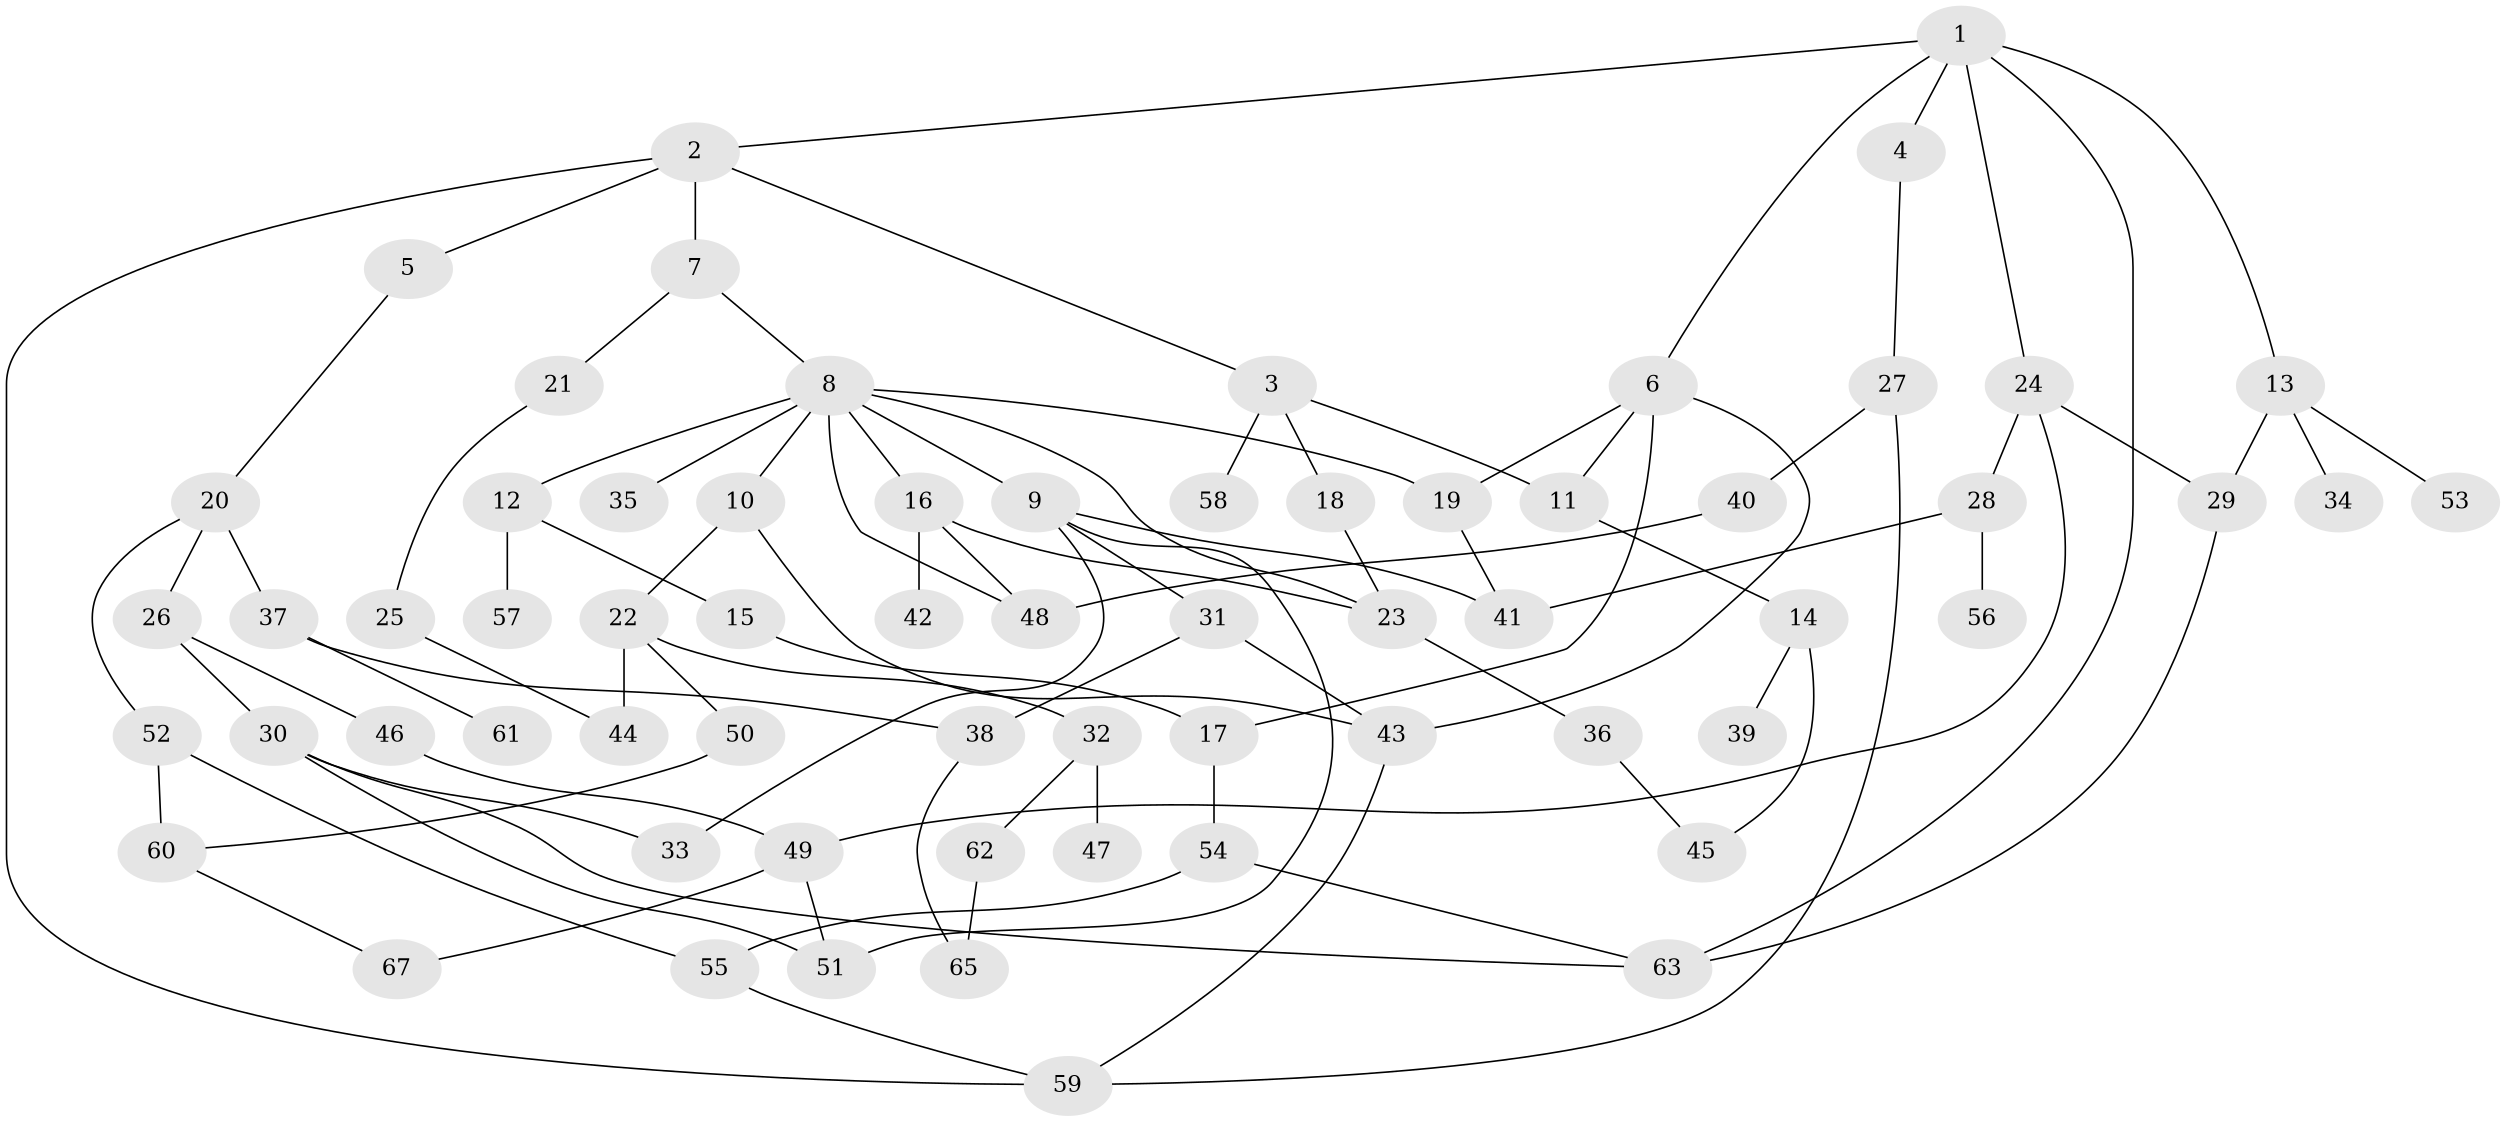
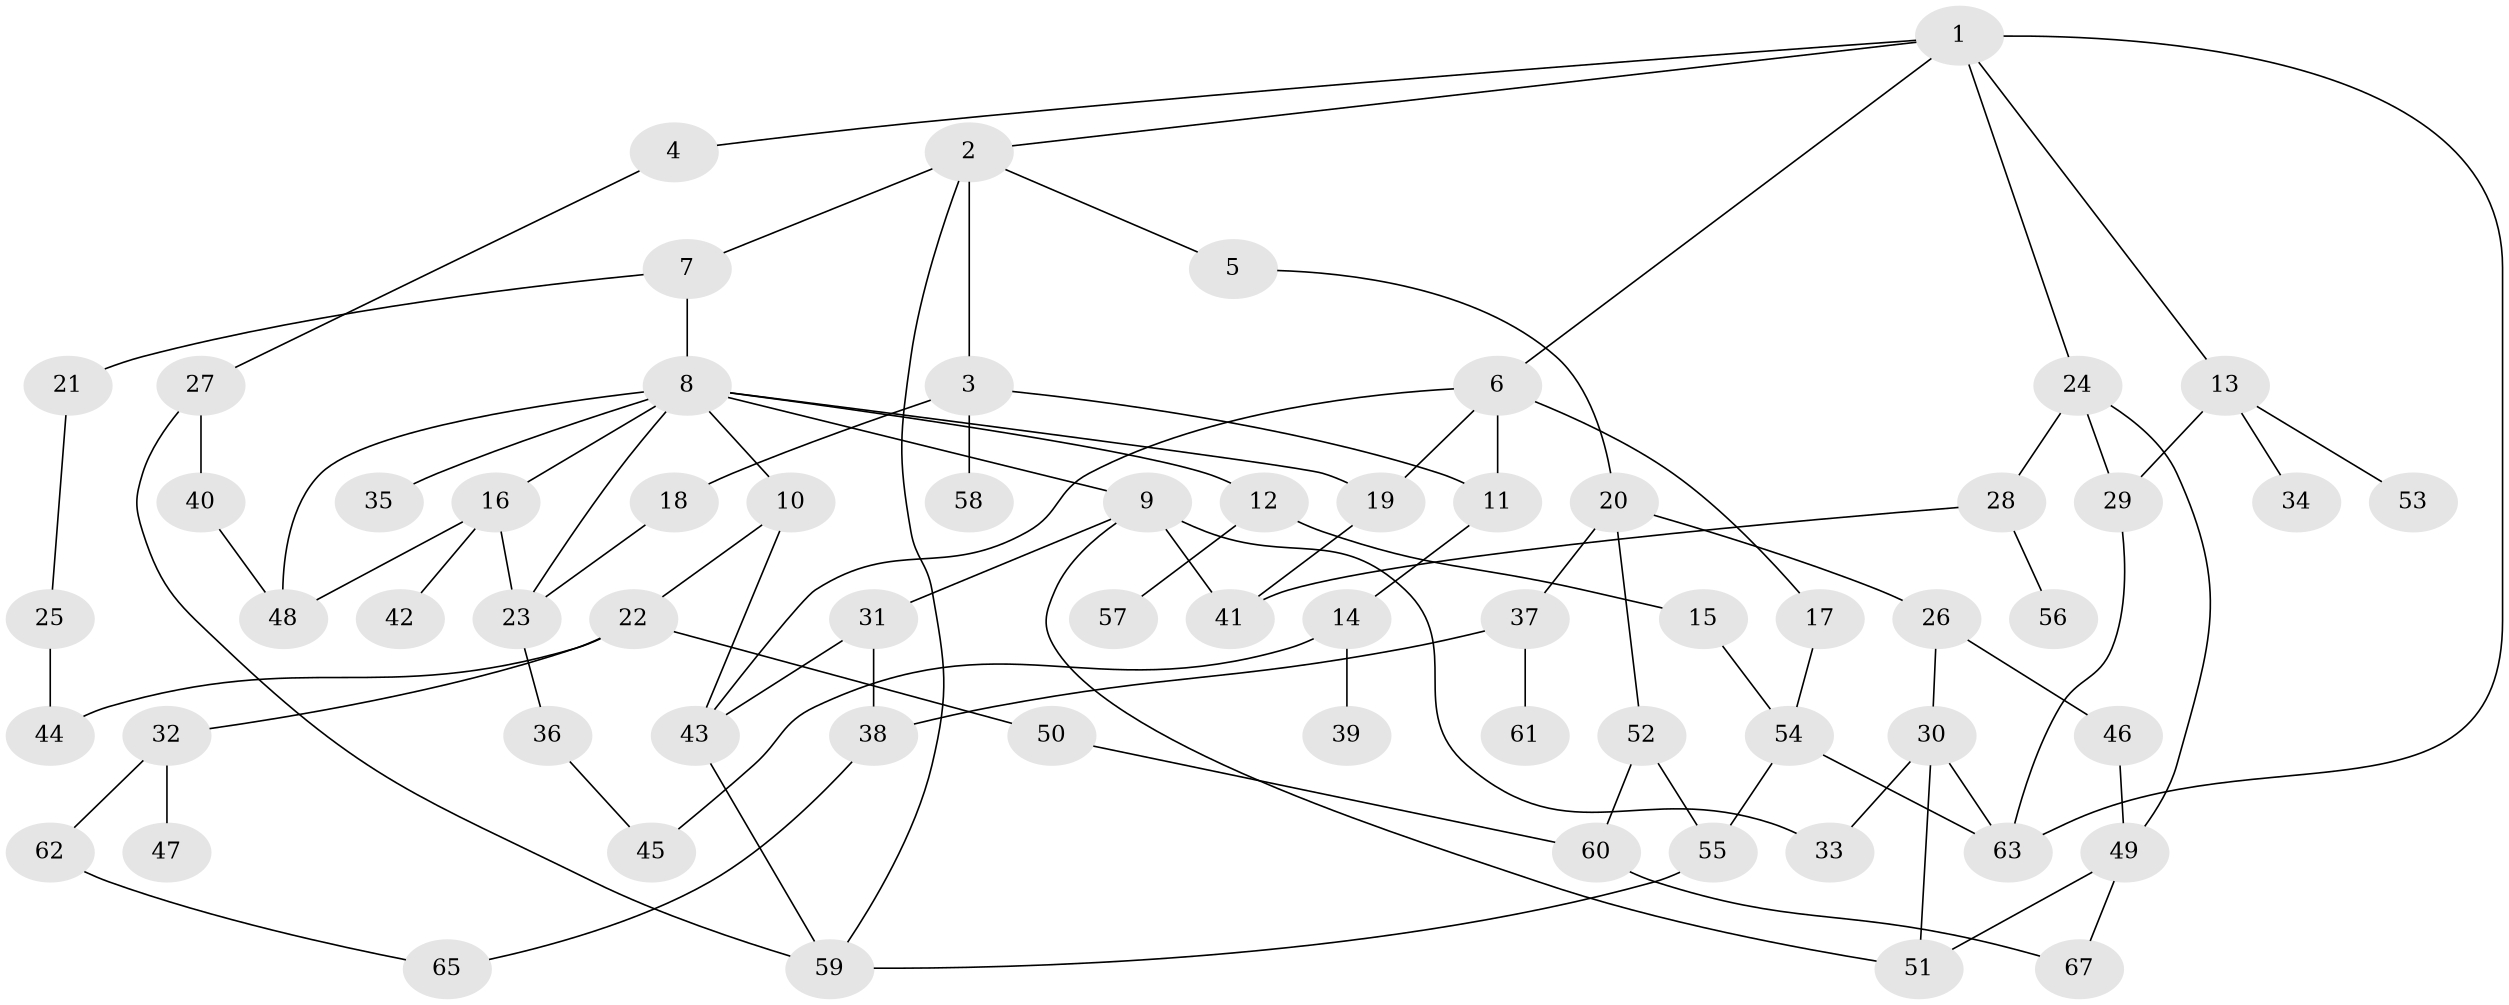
edge "15" -- "17": now "15" -- "54"
